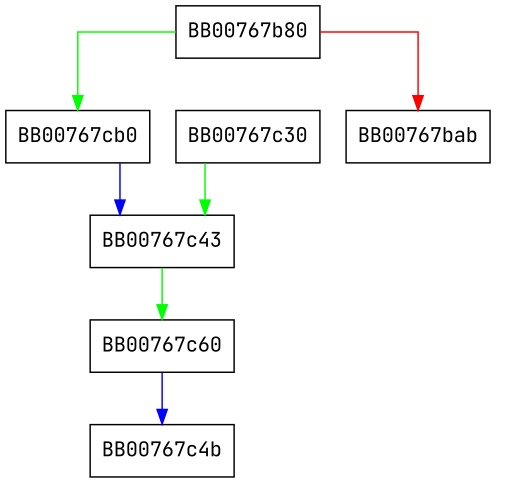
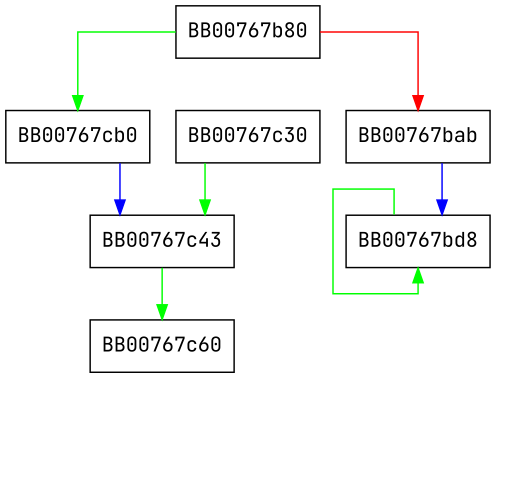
node "BB00767bd8": added
node "BB00767c4b": removed
